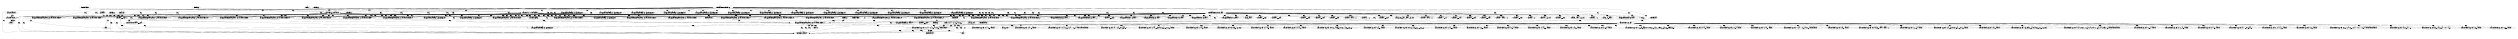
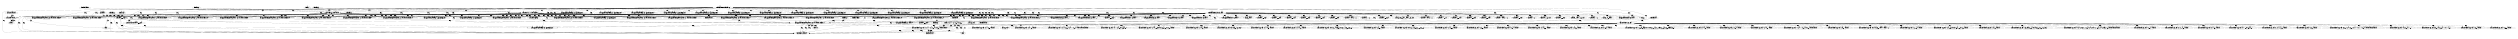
node "(Call,data[0] == 0x4a)": added
